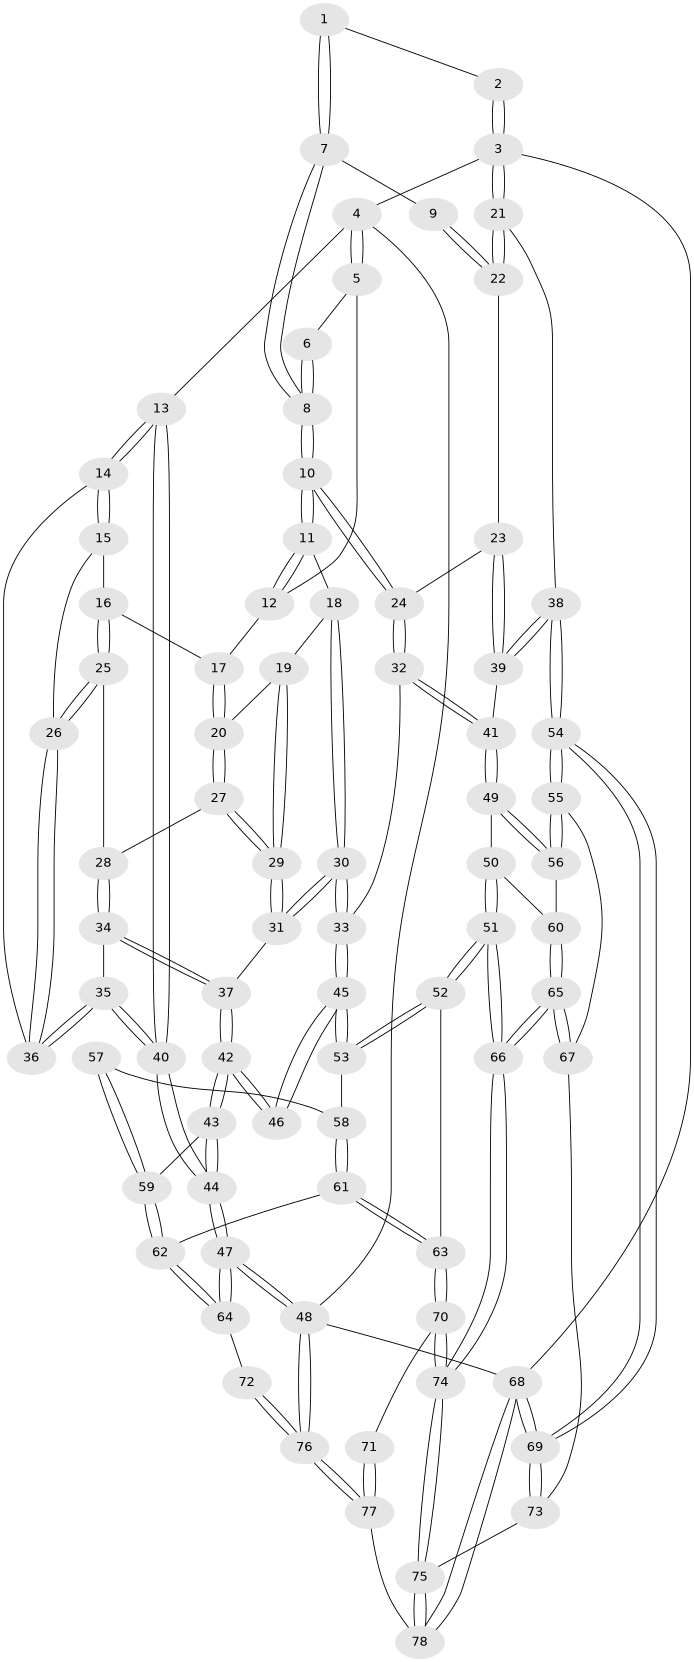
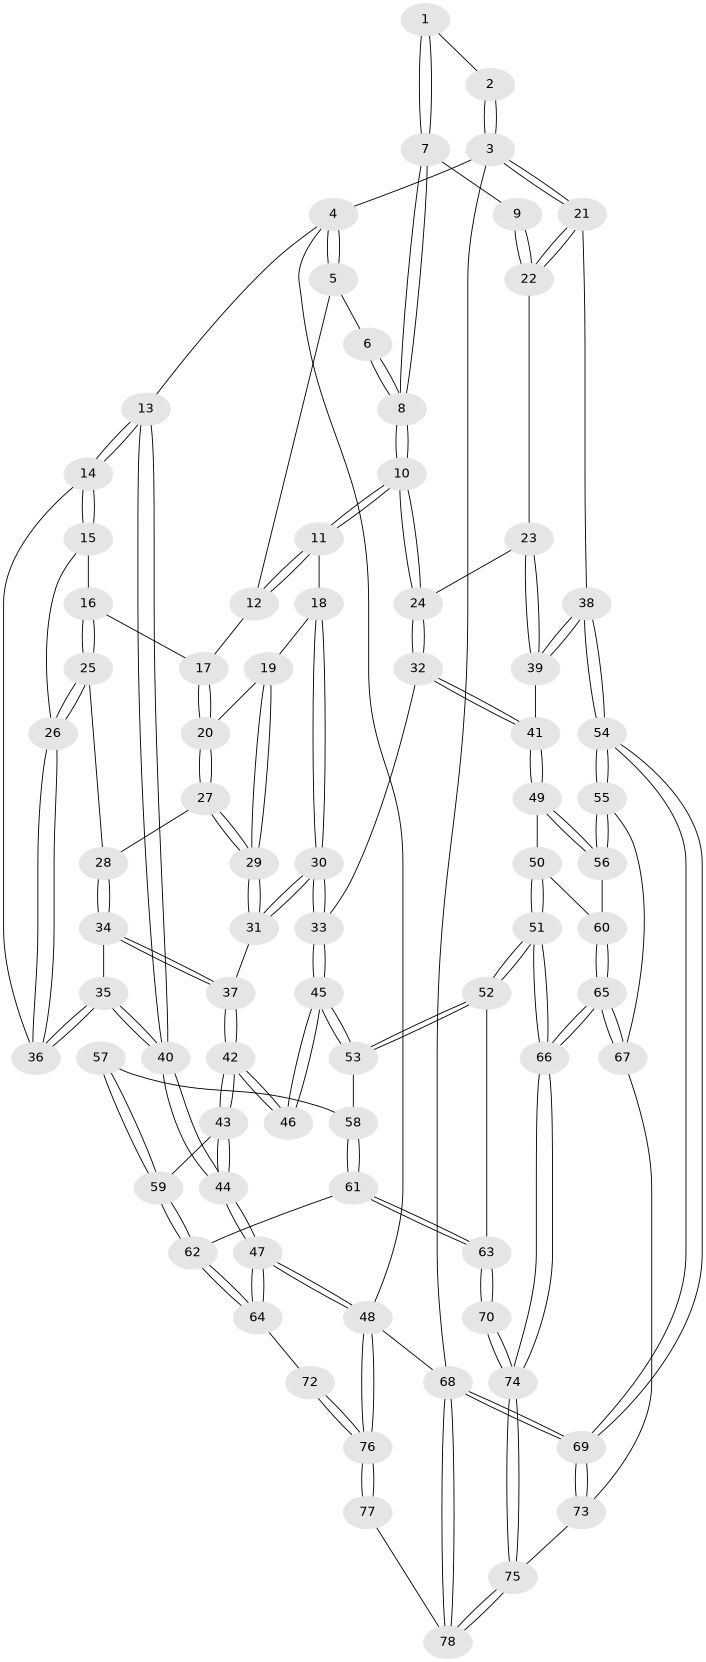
node "71": removed
